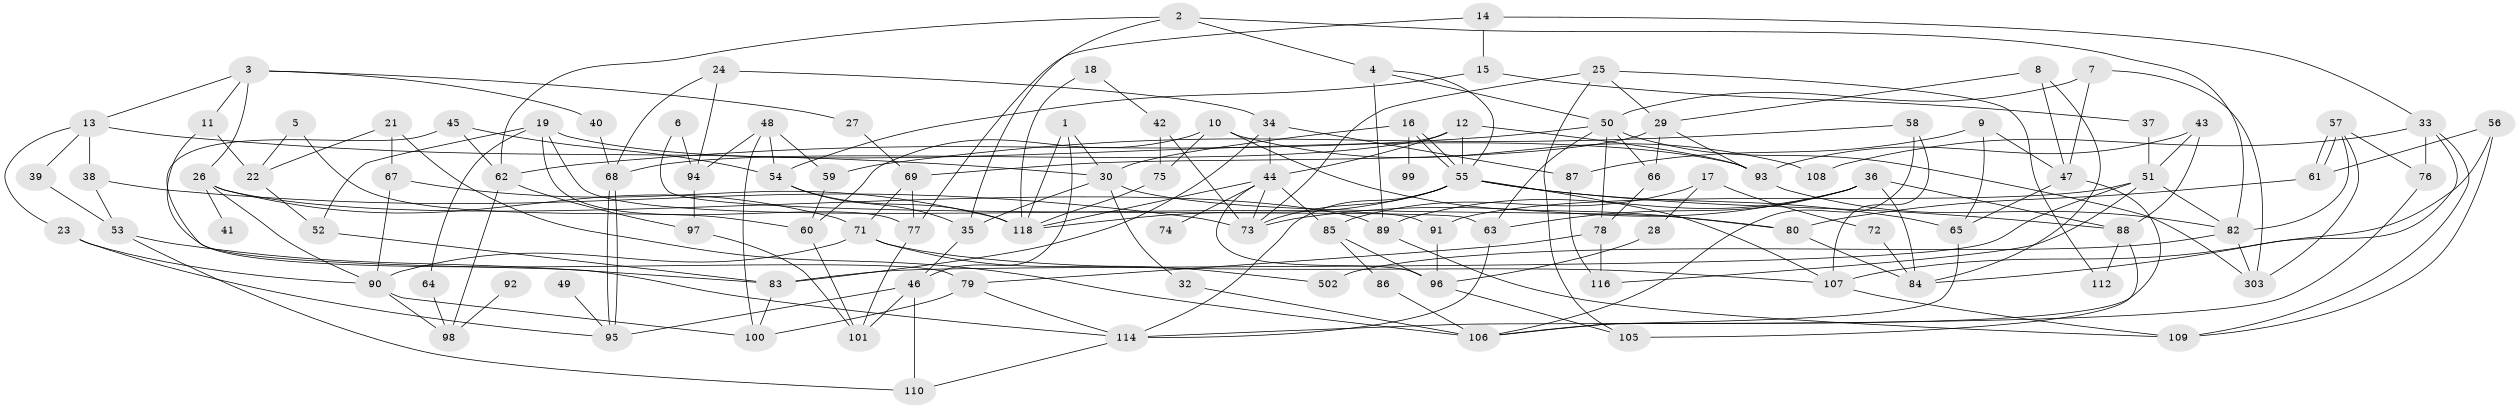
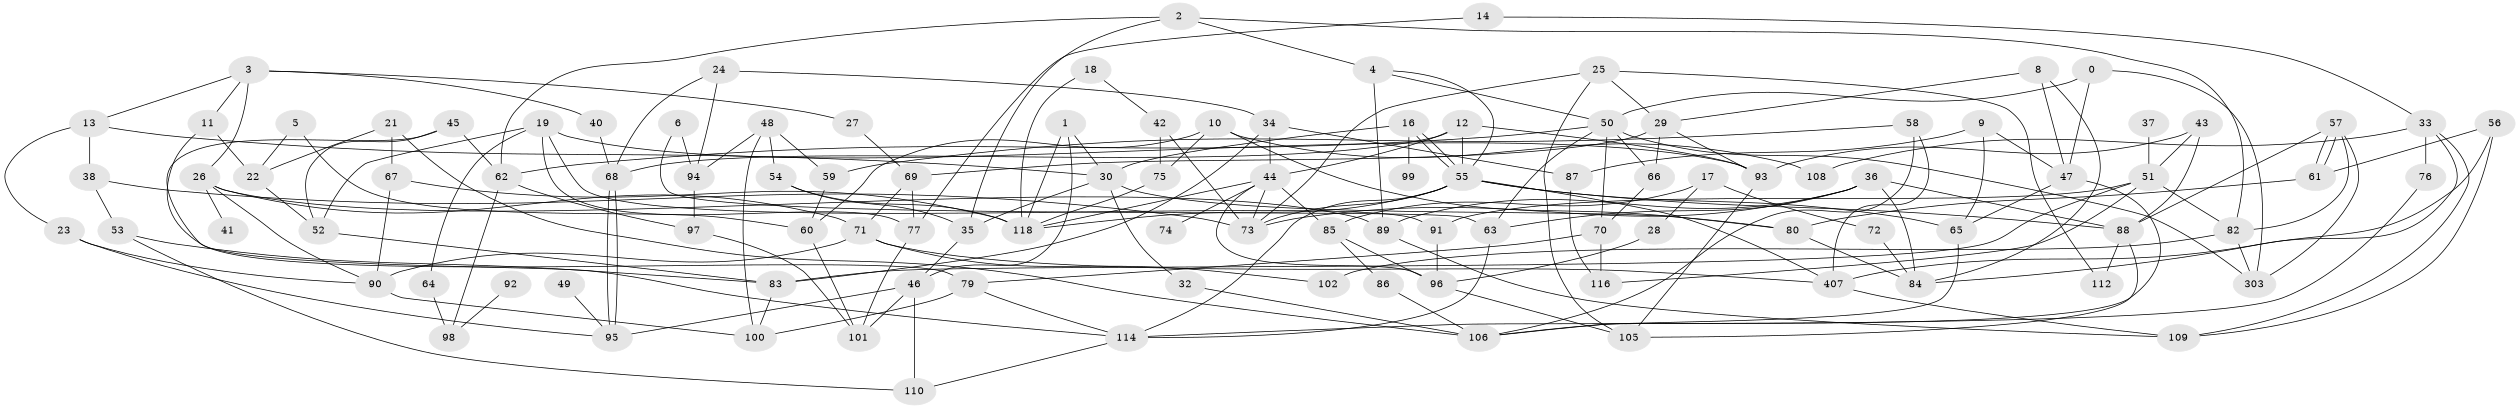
node "15": removed
node "7": label "7" -> "0"
edge "45" -- "54": now "45" -- "52"
edge "57" -- "76": now "57" -- "88"
node "39": removed
edge "93" -- "82": now "93" -- "105"
node "78": label "78" -> "70"
node "502": label "502" -> "102"
node "107": label "107" -> "407"
edge "90" -- "98": removed
